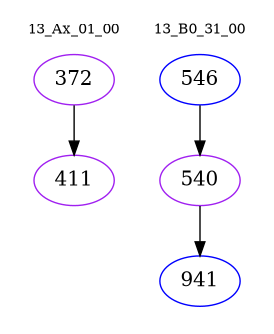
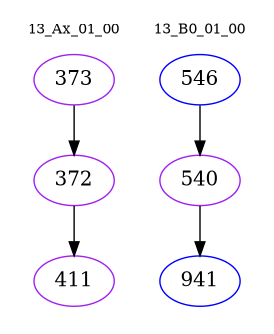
cluster "13_B0_31_00": label "13_B0_31_00" -> "13_B0_01_00"
node "373": added
